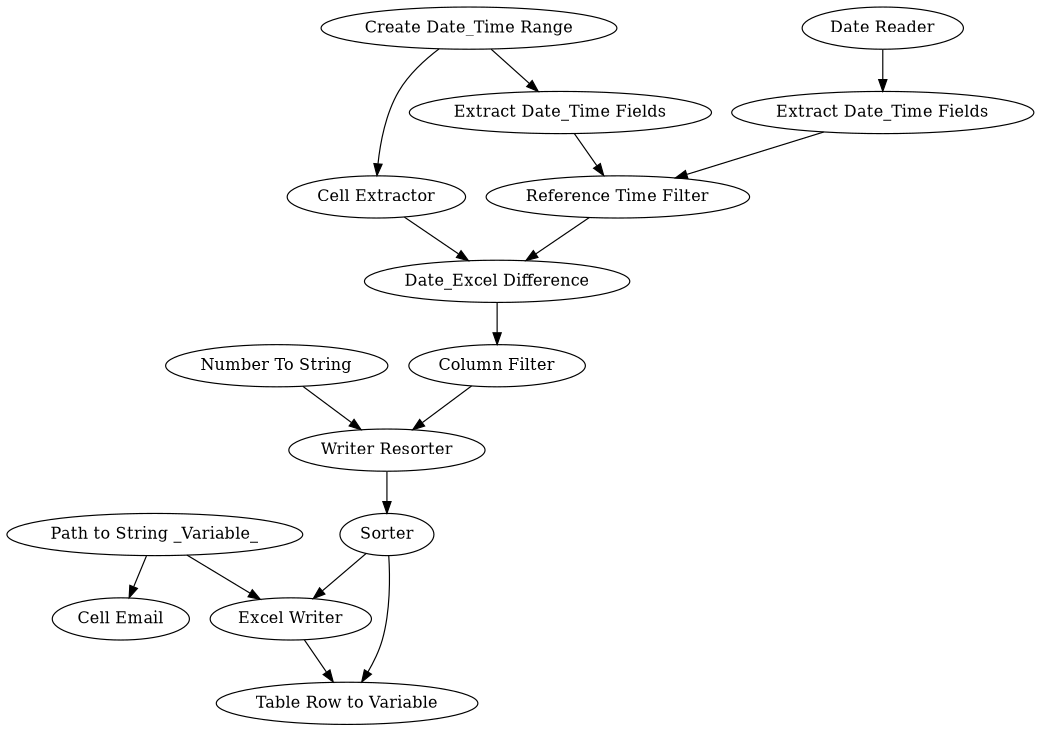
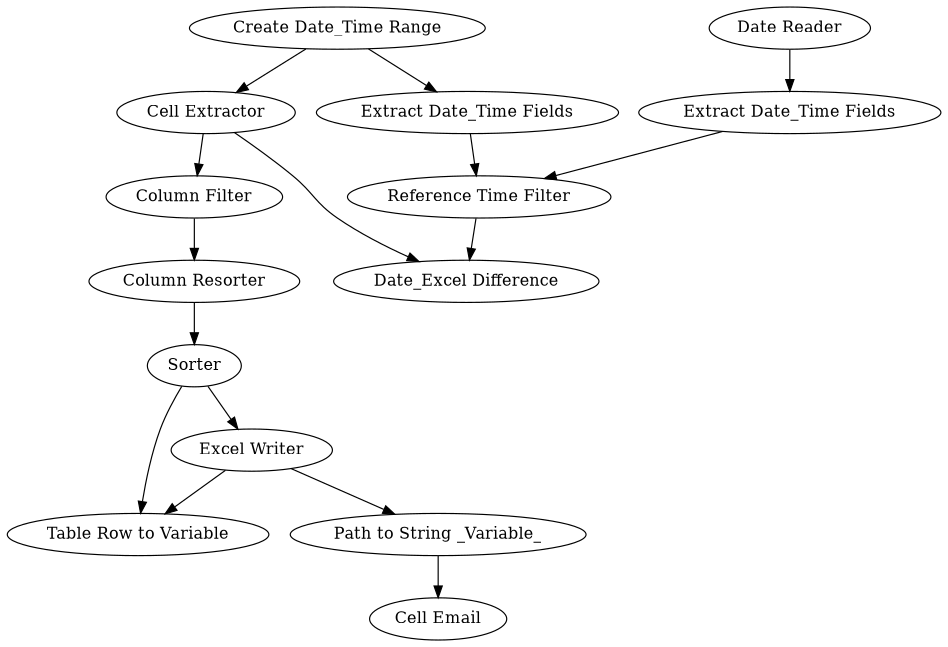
edge "Date_Excel Difference" -> "Column Filter": now "Cell Extractor" -> "Column Filter"
node "Number To String": removed
node "Writer Resorter": label "Writer Resorter" -> "Column Resorter"
edge "Path to String _Variable_" -> "Excel Writer": reversed
